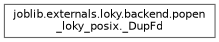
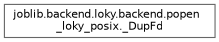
node "joblib.externals.loky.backend.popen _loky_posix._DupFd": label "joblib.externals.loky.backend.popen _loky_posix._DupFd" -> "joblib.backend.loky.backend.popen _loky_posix._DupFd"
